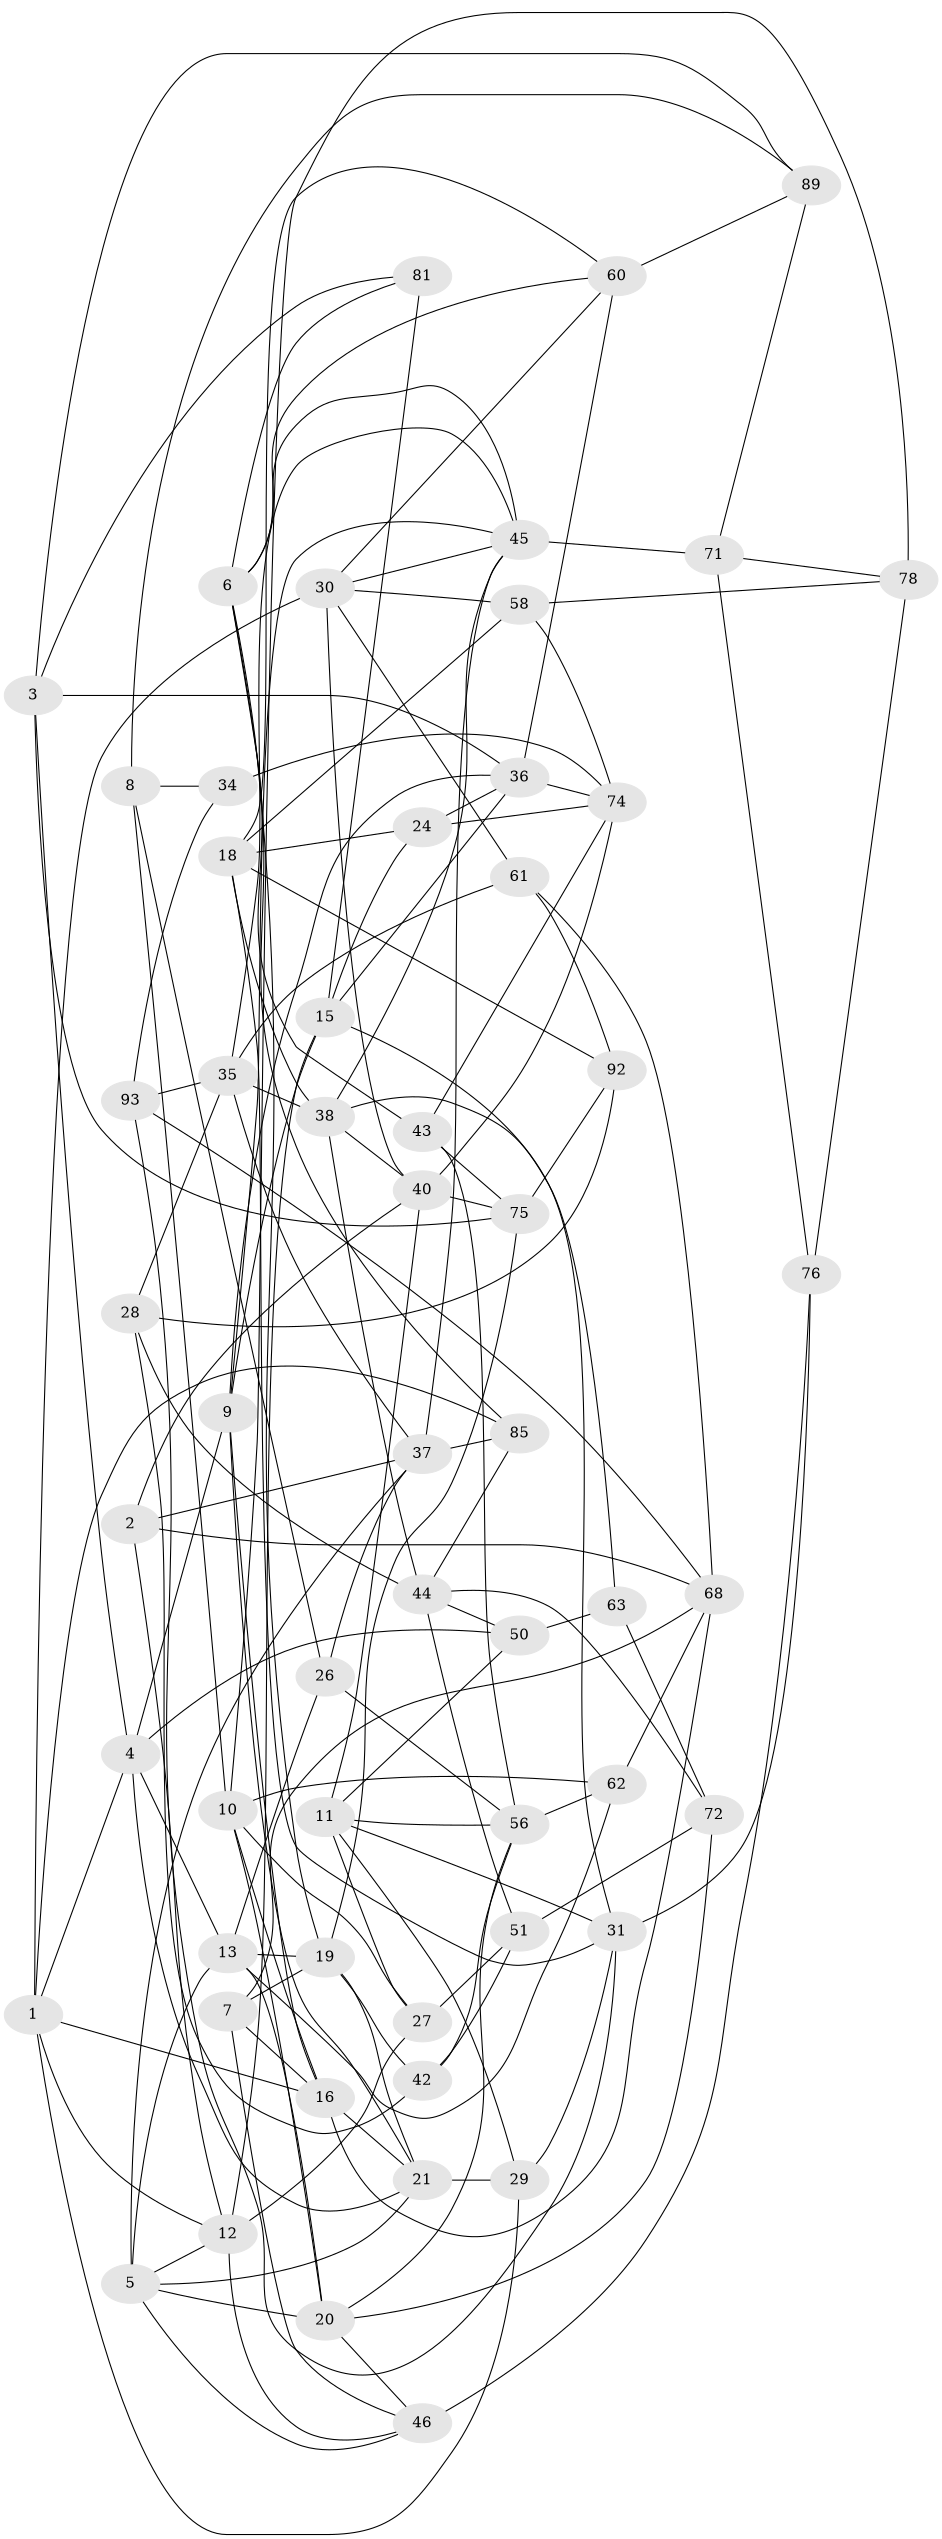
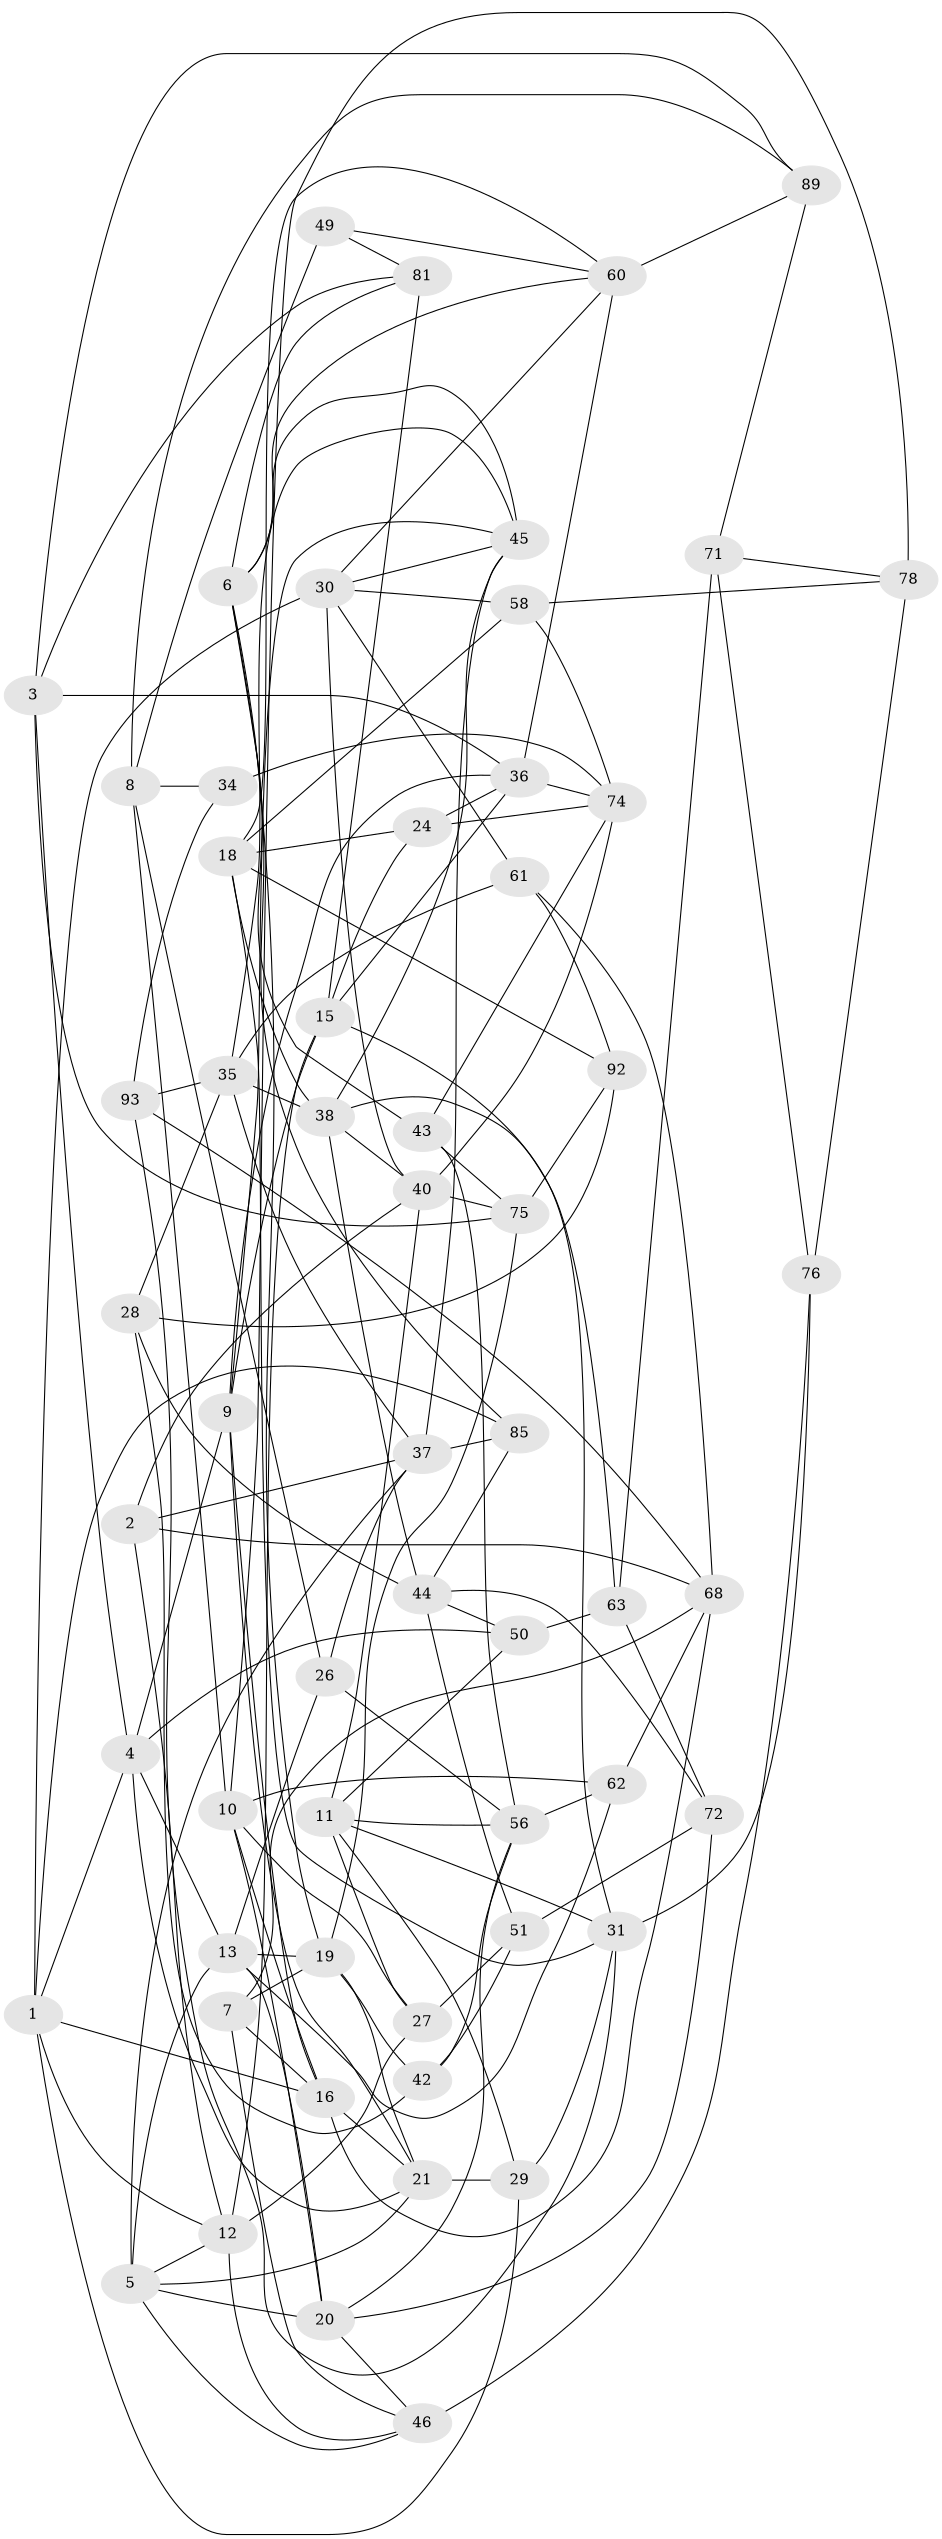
node "49": added
edge "45" -- "71": now "63" -- "71"
